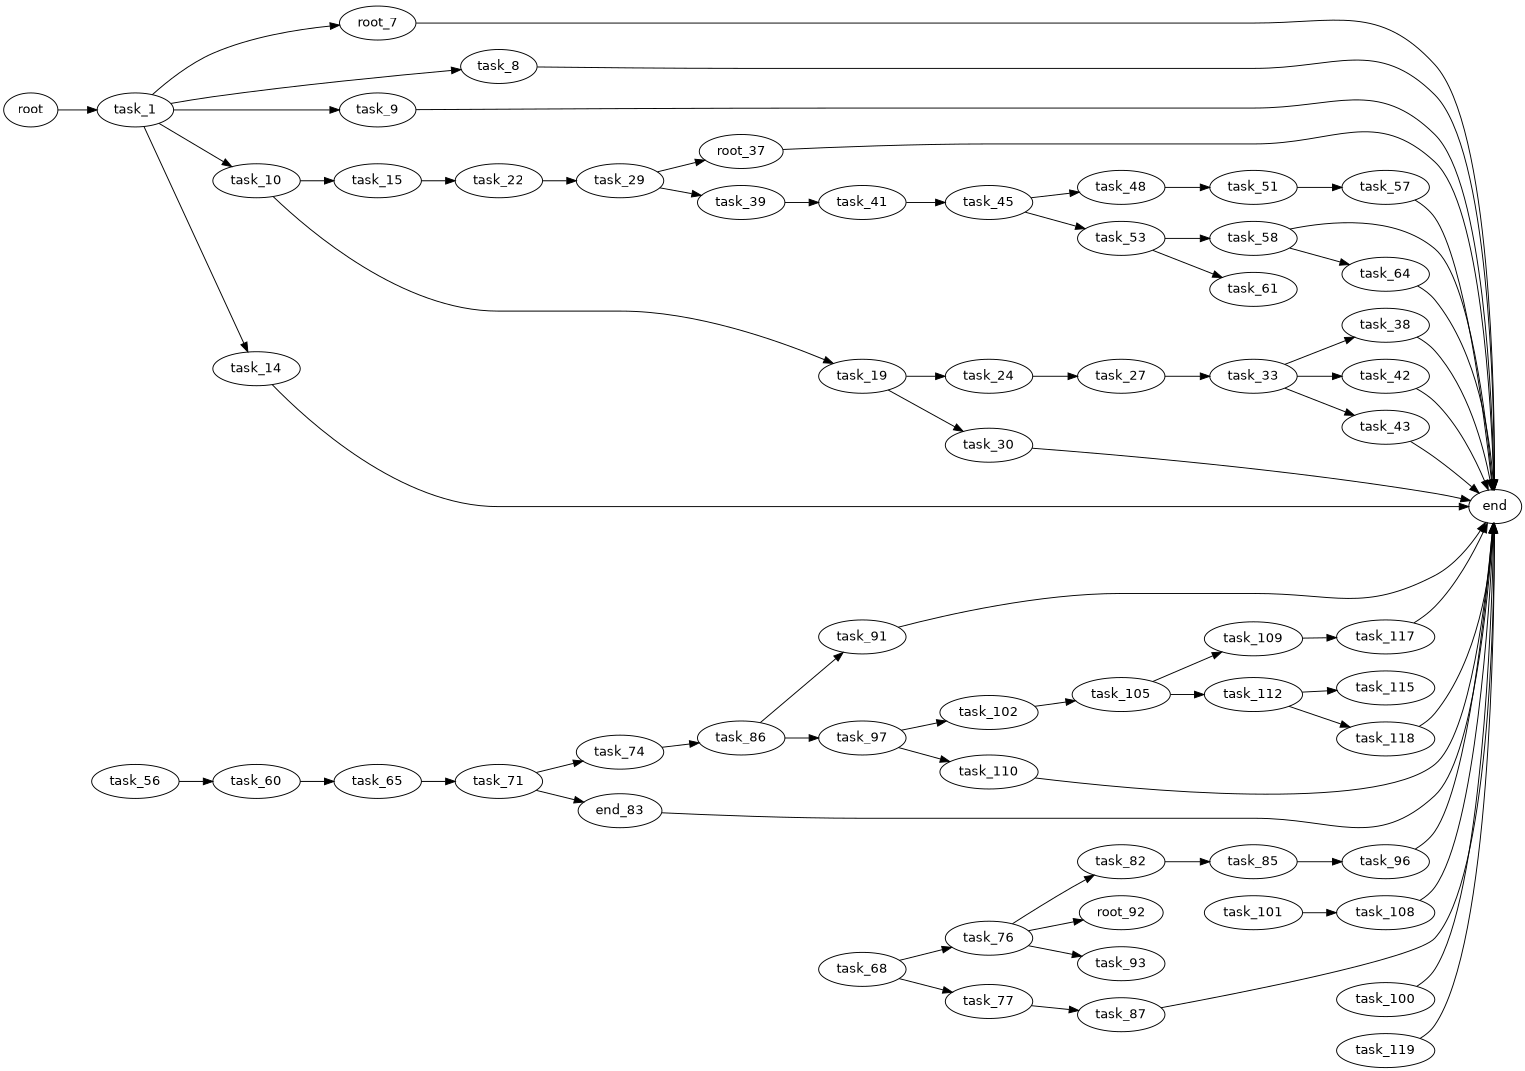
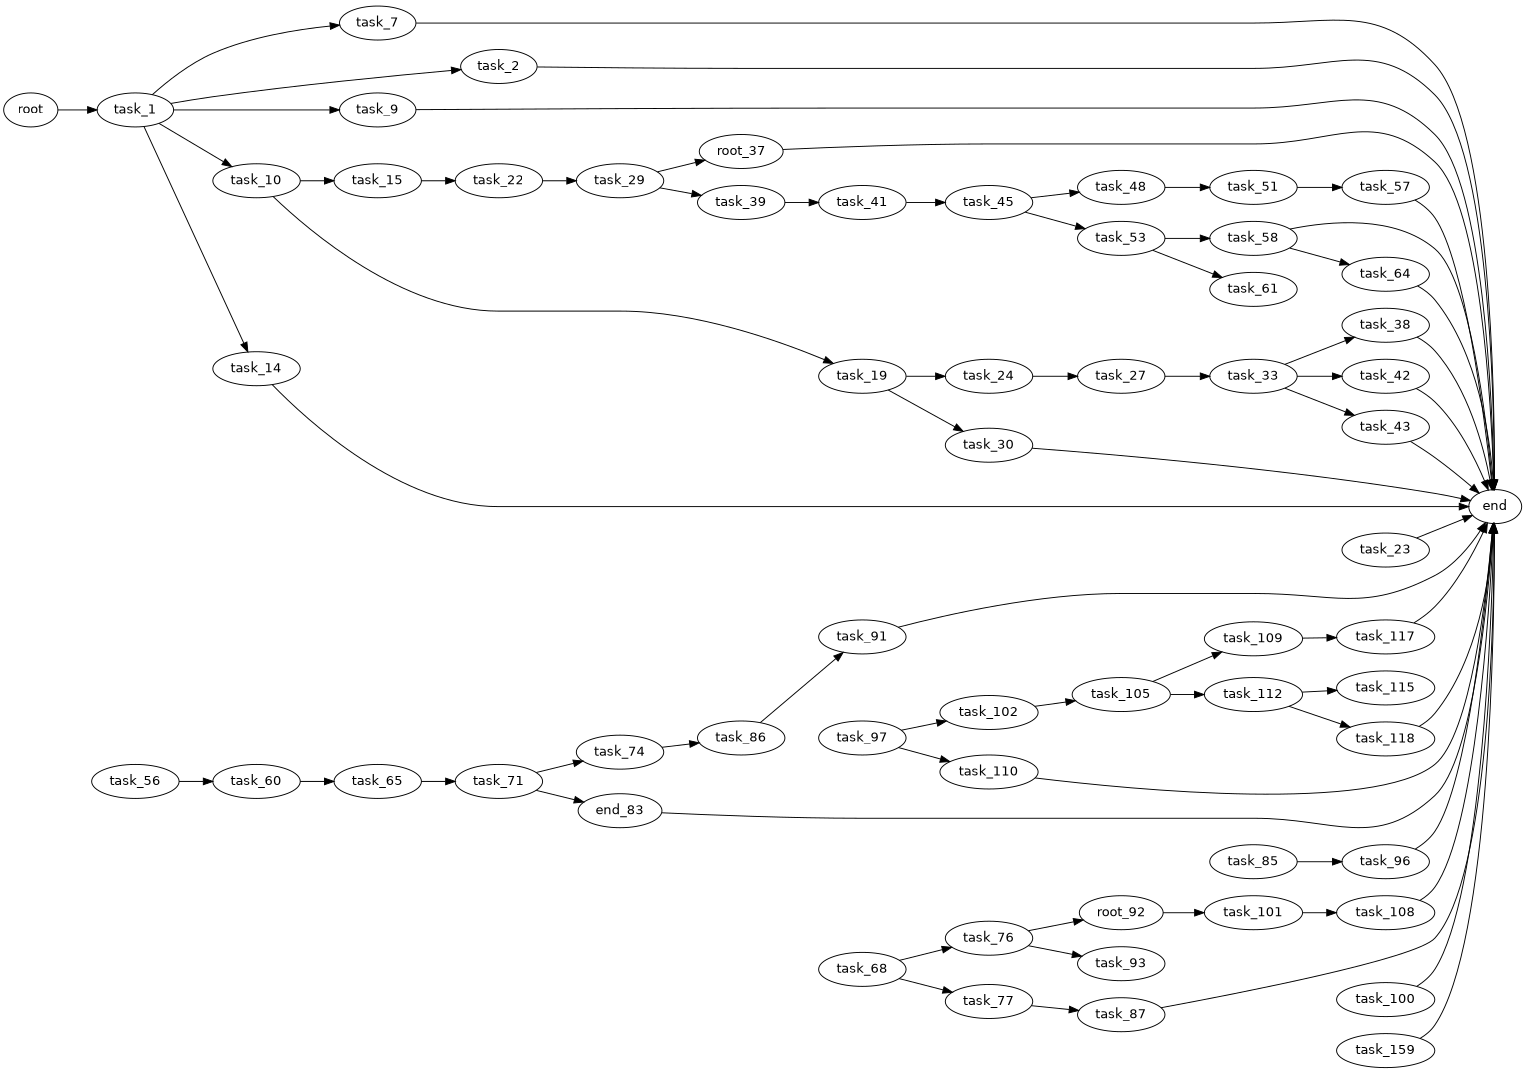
node "root_7": label "root_7" -> "task_7"
node "task_8": label "task_8" -> "task_2"
node "task_23": added
edge "task_86" -> "task_97": removed
node "task_82": removed
edge "root_92" -> "task_101": added
node "task_119": label "task_119" -> "task_159"
